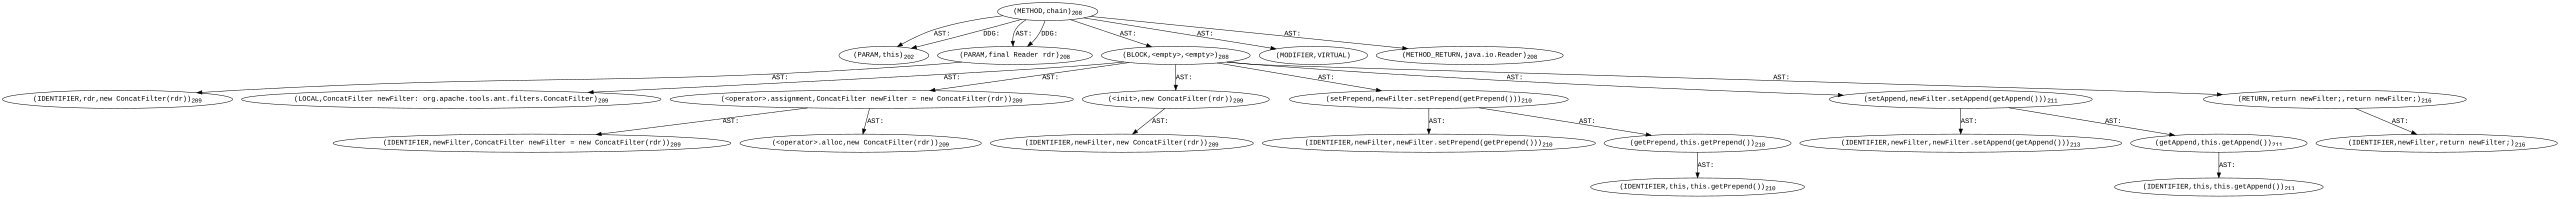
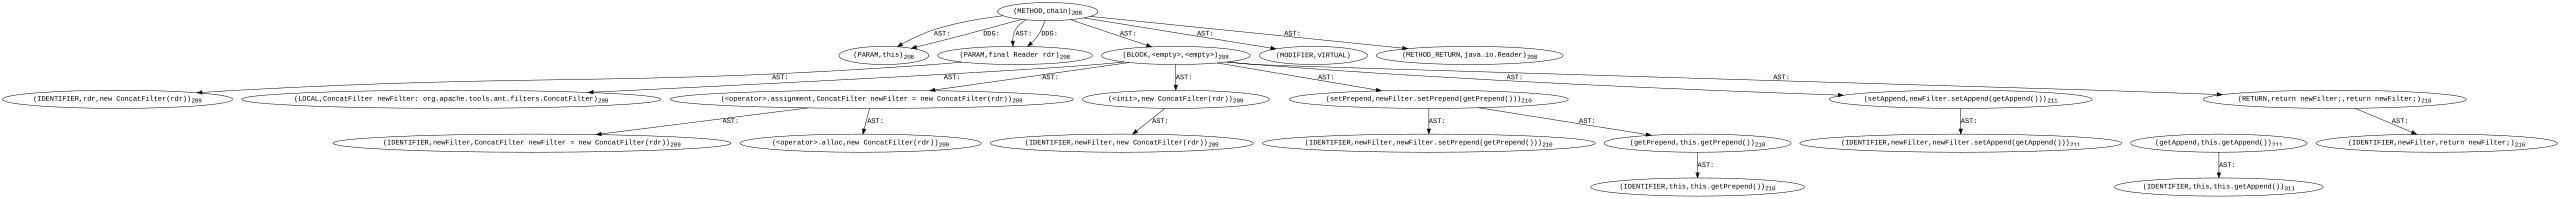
node "(PARAM,this)": text "202" -> "208"
edge "(setAppend,newFilter.setAppend(getAppend()))" -> "(getAppend,this.getAppend())": removed, label "AST:"
node "(IDENTIFIER,newFilter,newFilter.setAppend(getAppend()))": text "213" -> "211"
node "(IDENTIFIER,this,this.getAppend())": text "211" -> "311"
